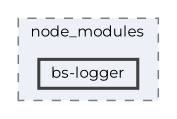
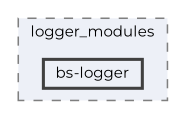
cluster "node_modules": label "node_modules" -> "logger_modules"
